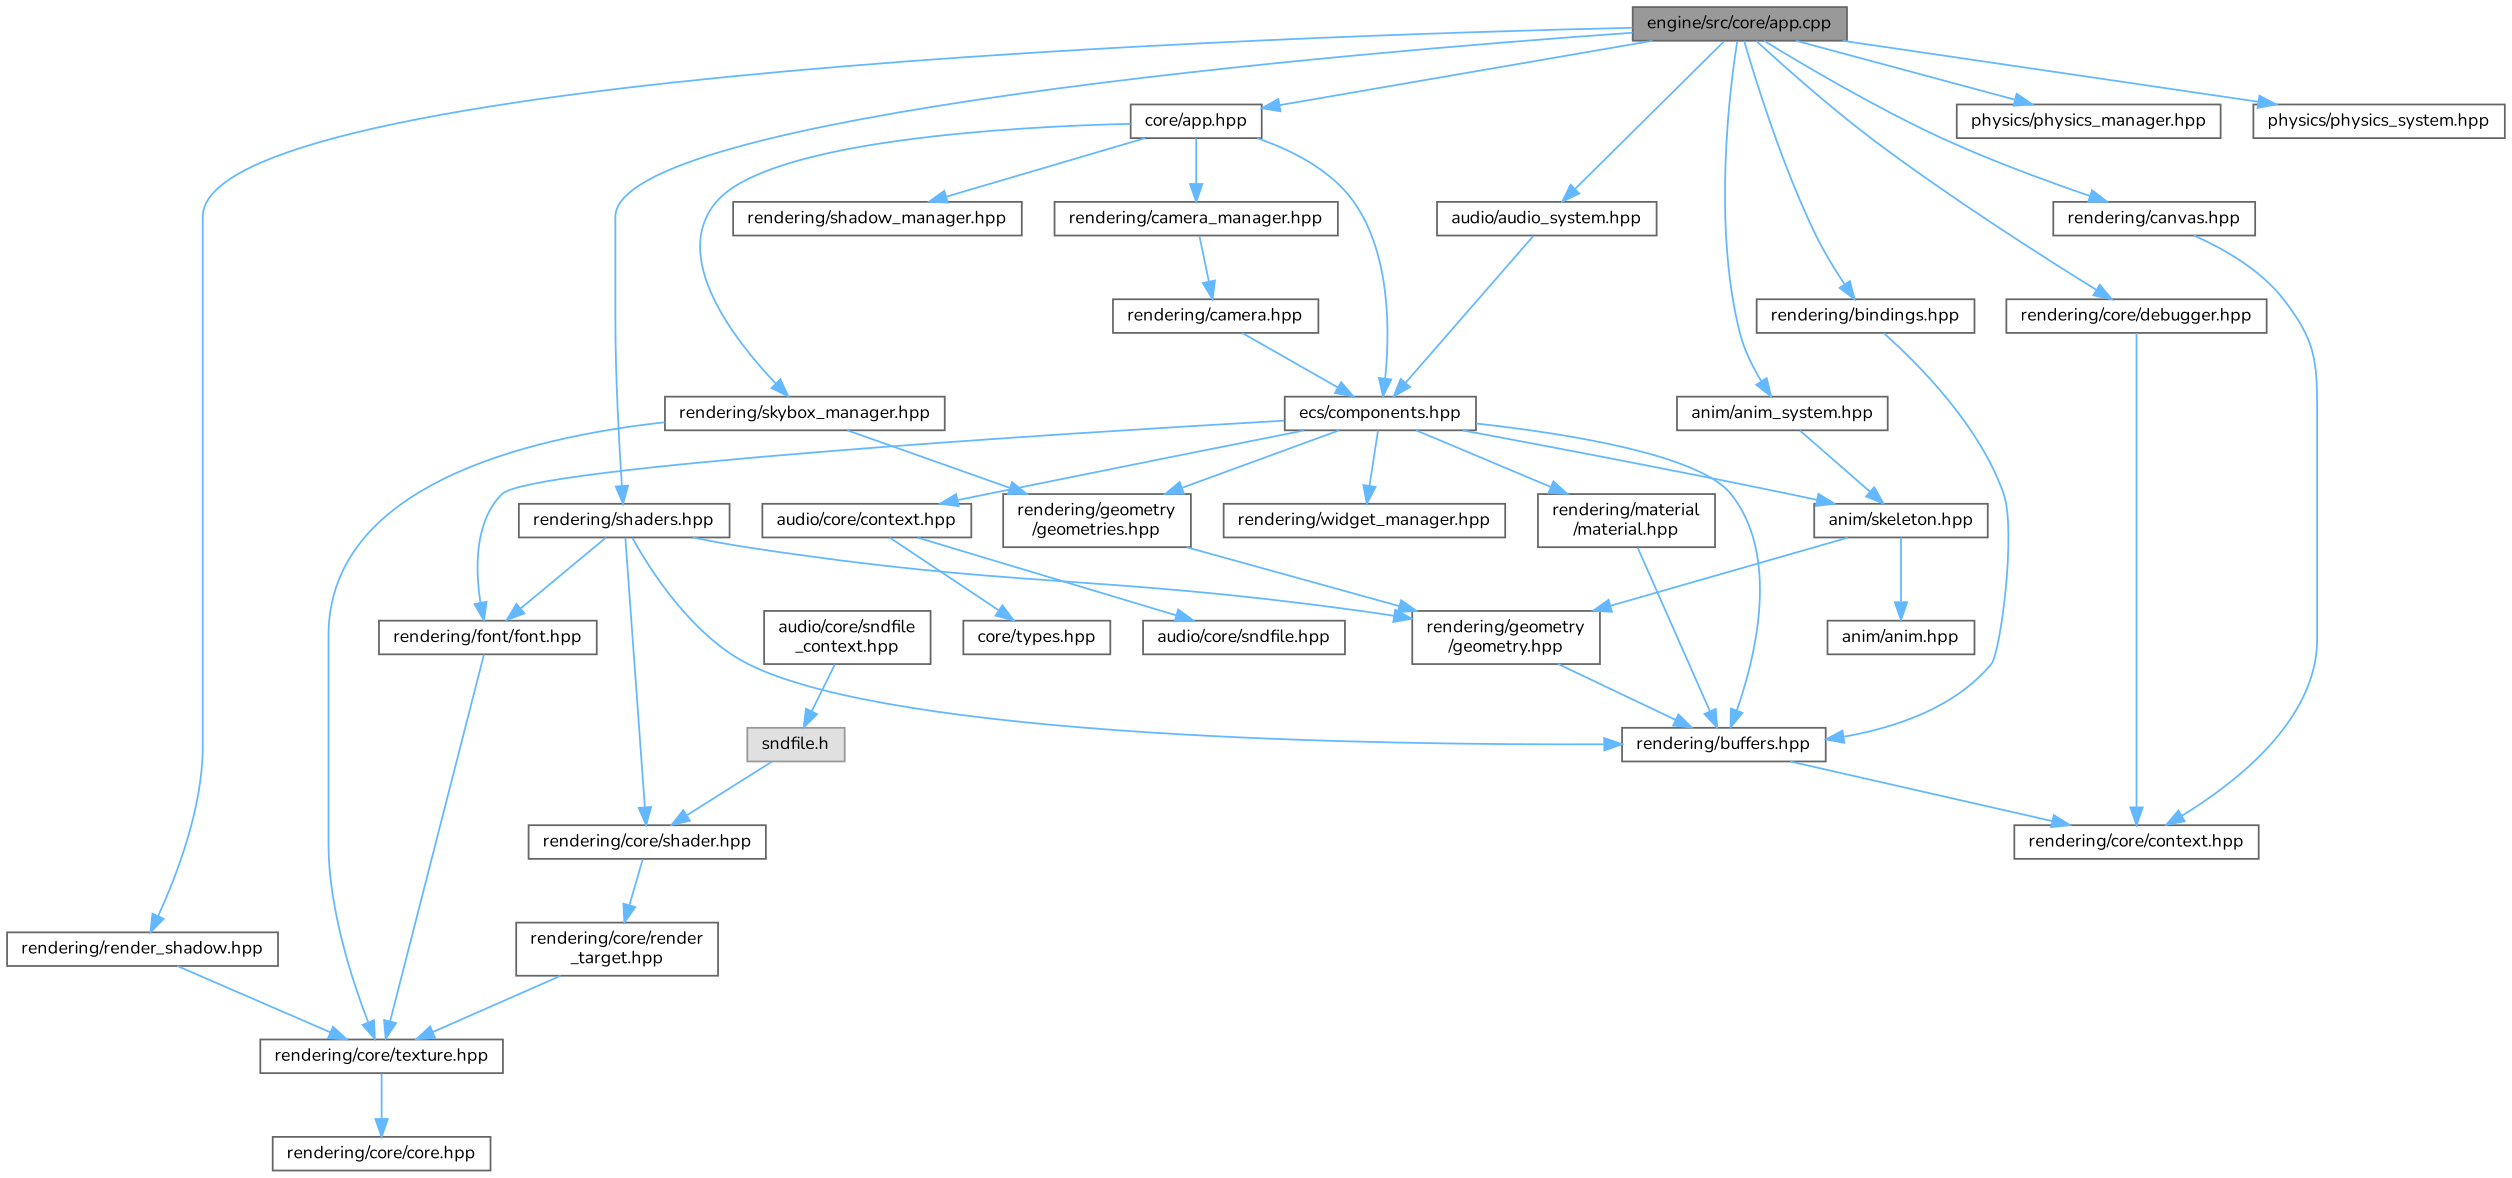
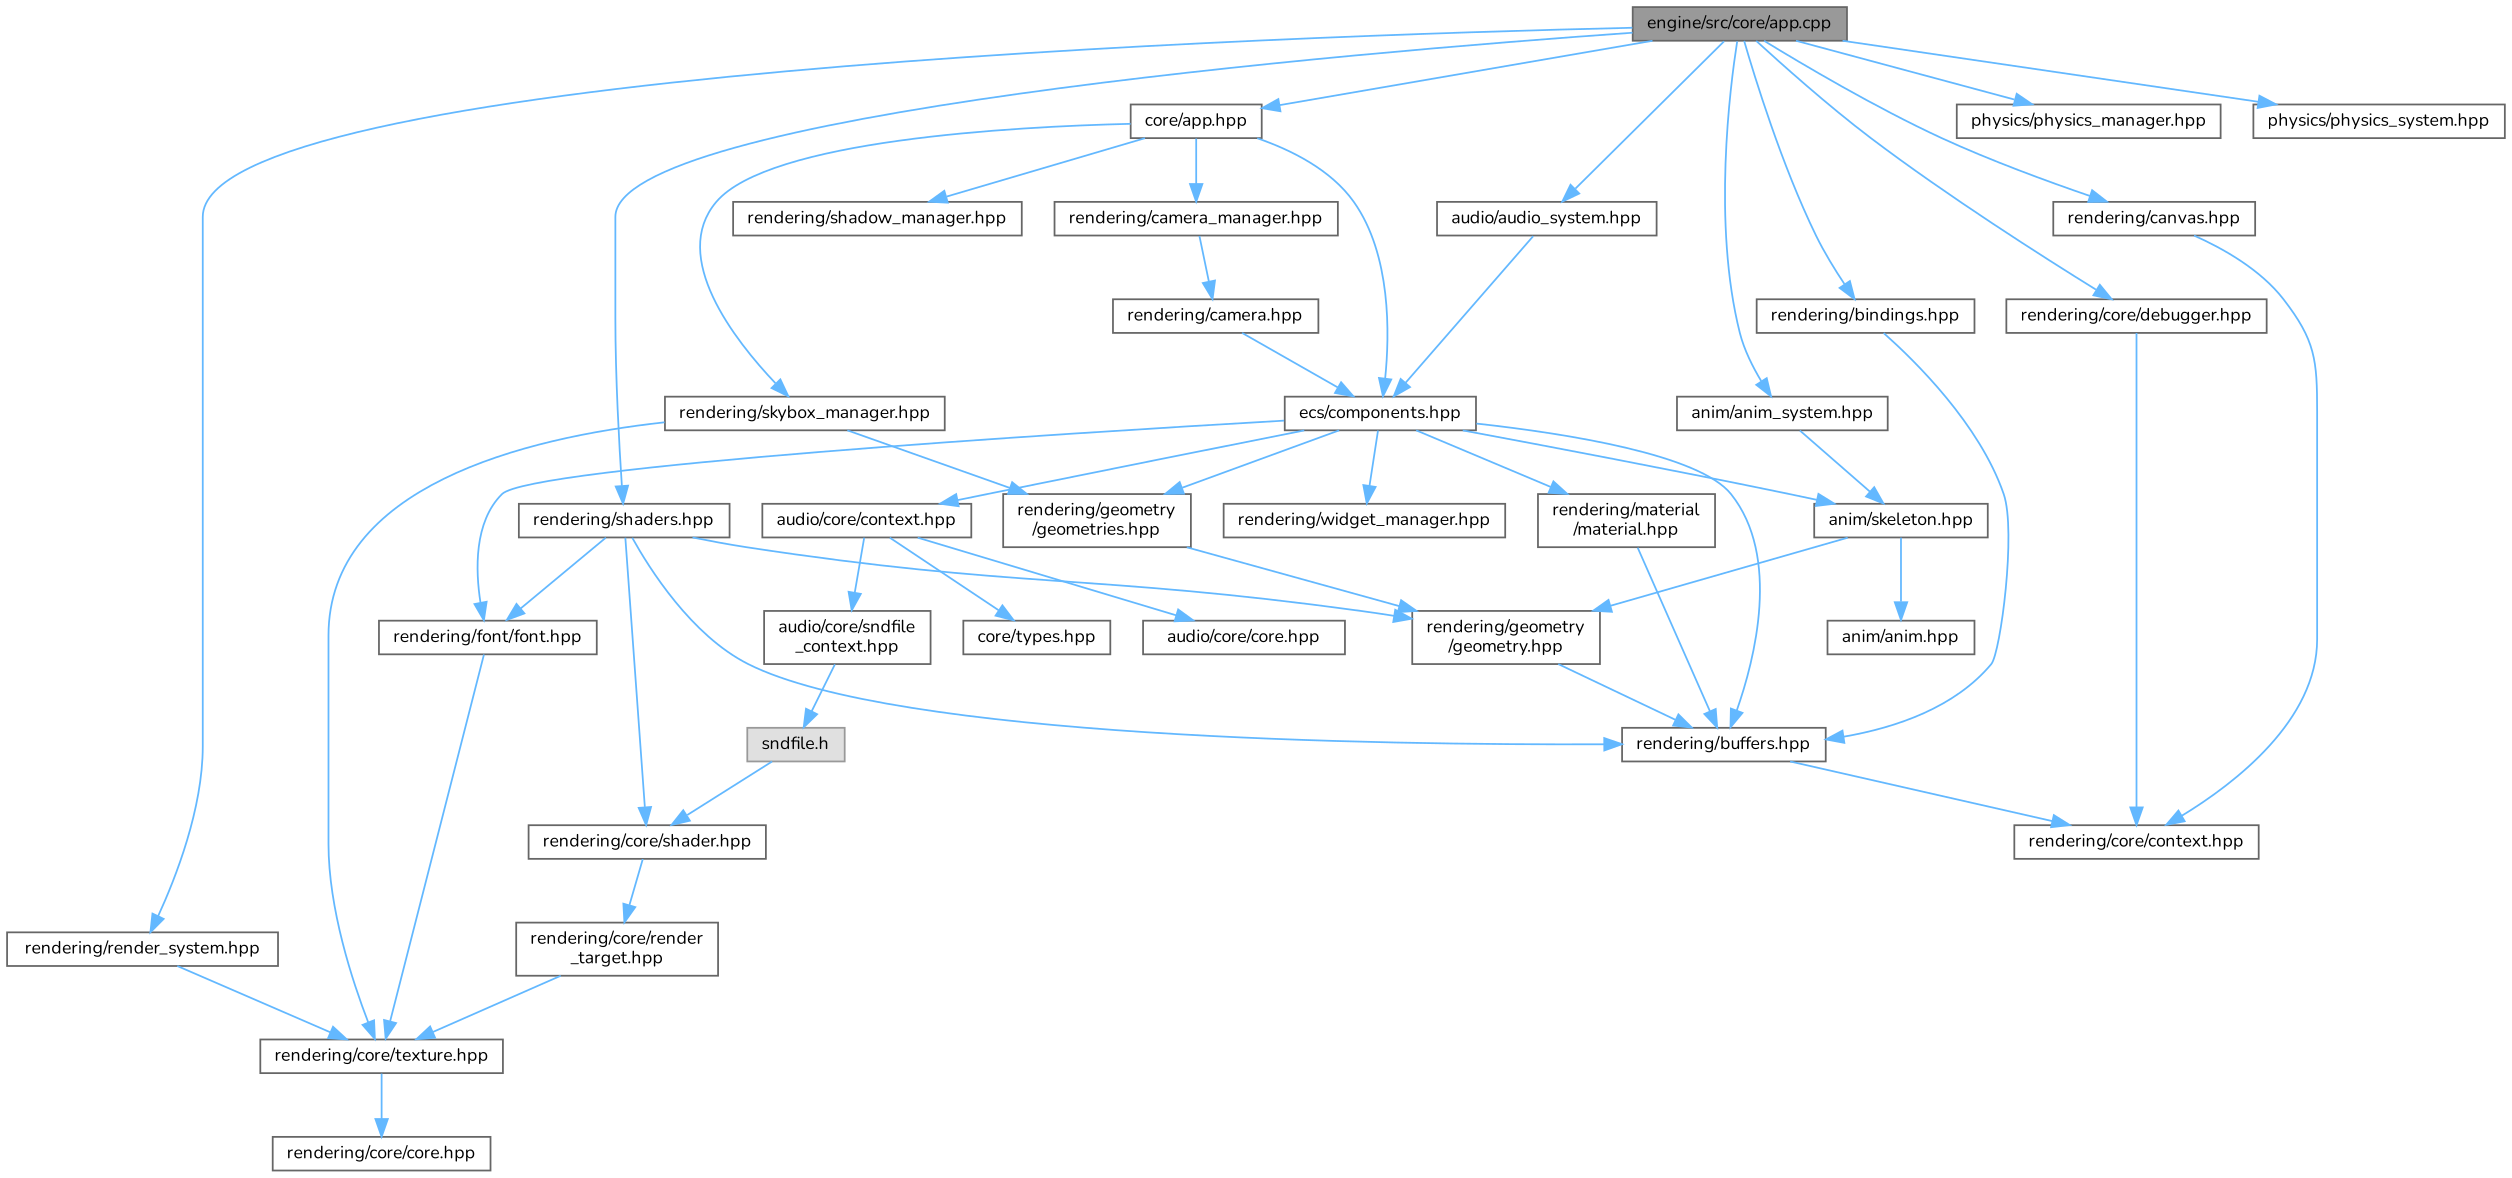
edge "audio/core/context.hpp" -> "audio/core/sndfile _context.hpp": added
node "audio/core/sndfile.hpp": label "audio/core/sndfile.hpp" -> "audio/core/core.hpp"
node "rendering/render_shadow.hpp": label "rendering/render_shadow.hpp" -> "rendering/render_system.hpp"
